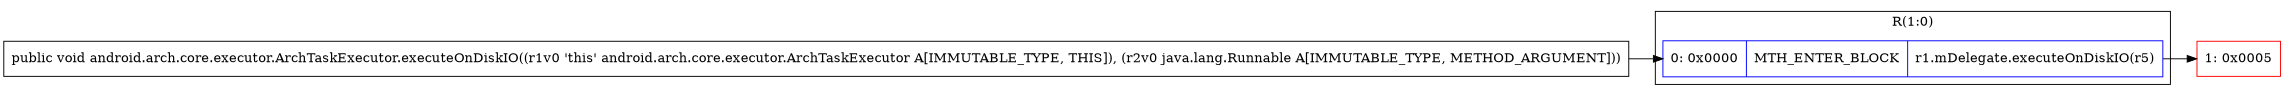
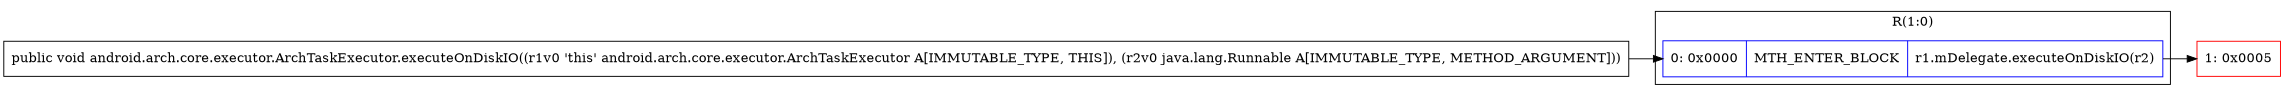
node "0: 0x0000": text "r1.mDelegate.executeOnDiskIO(r5)" -> "r1.mDelegate.executeOnDiskIO(r2)"
